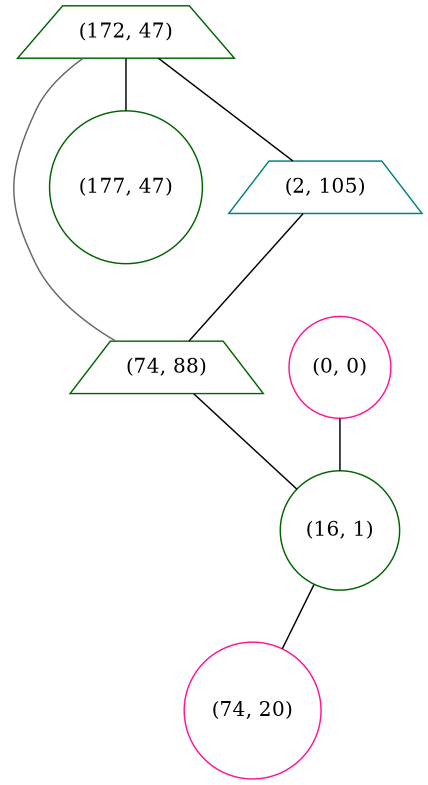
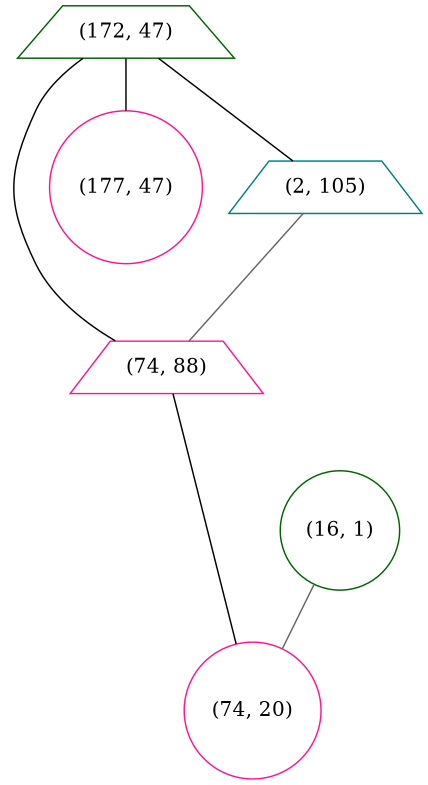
node "(177, 47)": color darkgreen -> deeppink
edge "(172, 47)" -- "(74, 88)": color gray40 -> black
edge "(2, 105)" -- "(74, 88)": color black -> gray40
node "(74, 88)": color darkgreen -> deeppink
node "(0, 0)": removed
edge "(74, 88)" -- "(16, 1)": now "(74, 88)" -- "(74, 20)"
edge "(16, 1)" -- "(74, 20)": color black -> gray40
